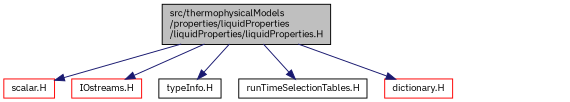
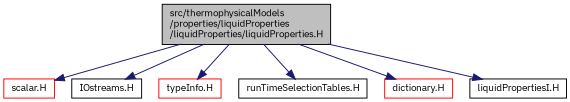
node "IOstreams.H": color red -> black
node "typeInfo.H": color black -> red
node "liquidPropertiesI.H": added
